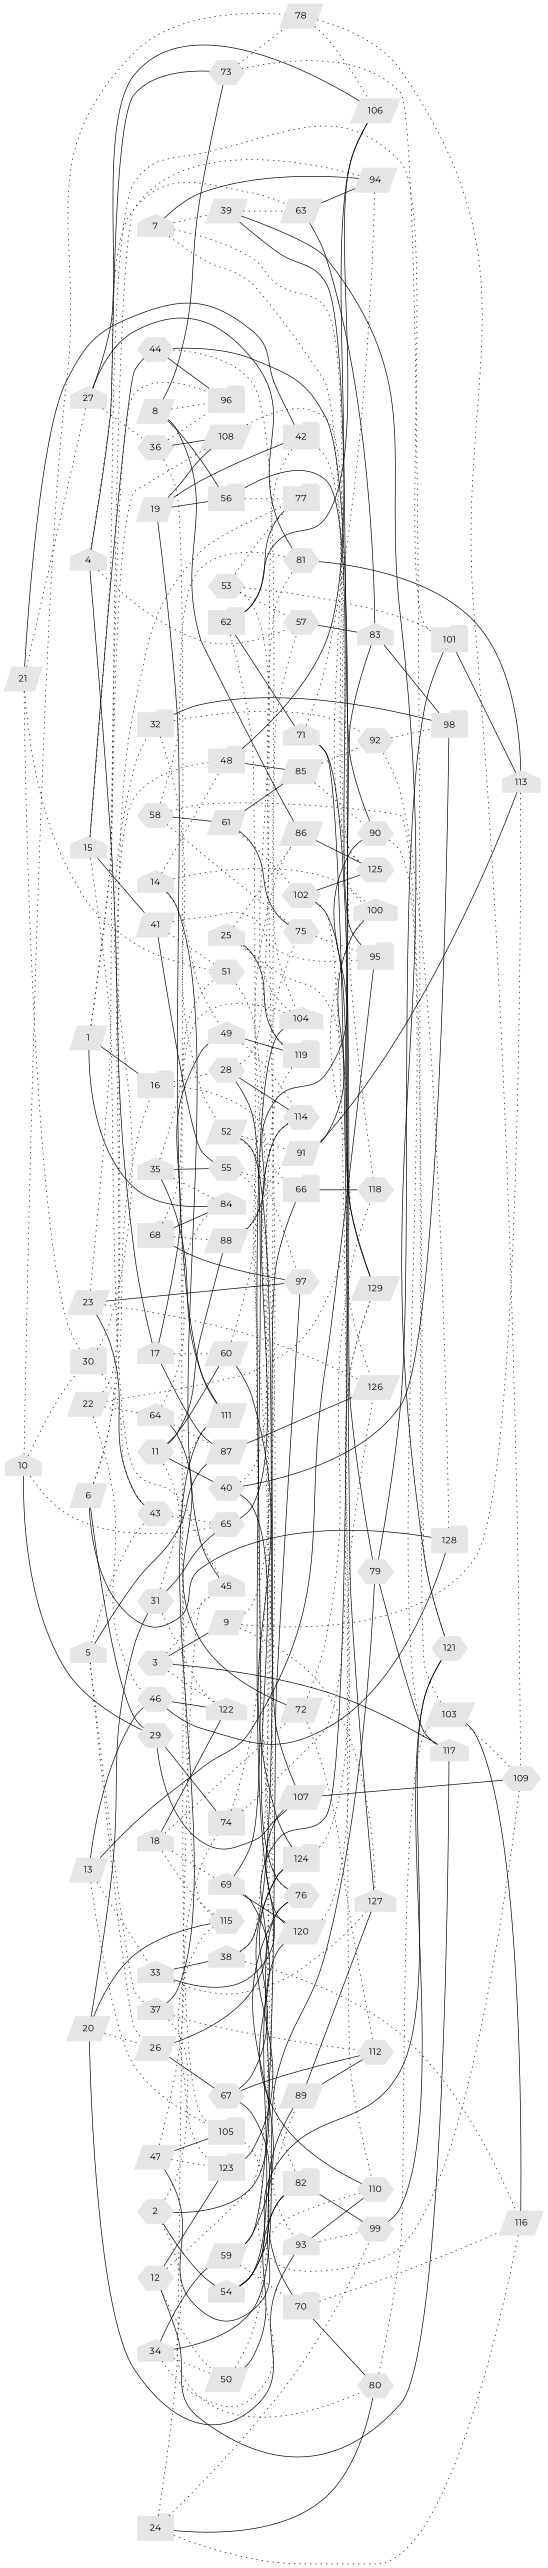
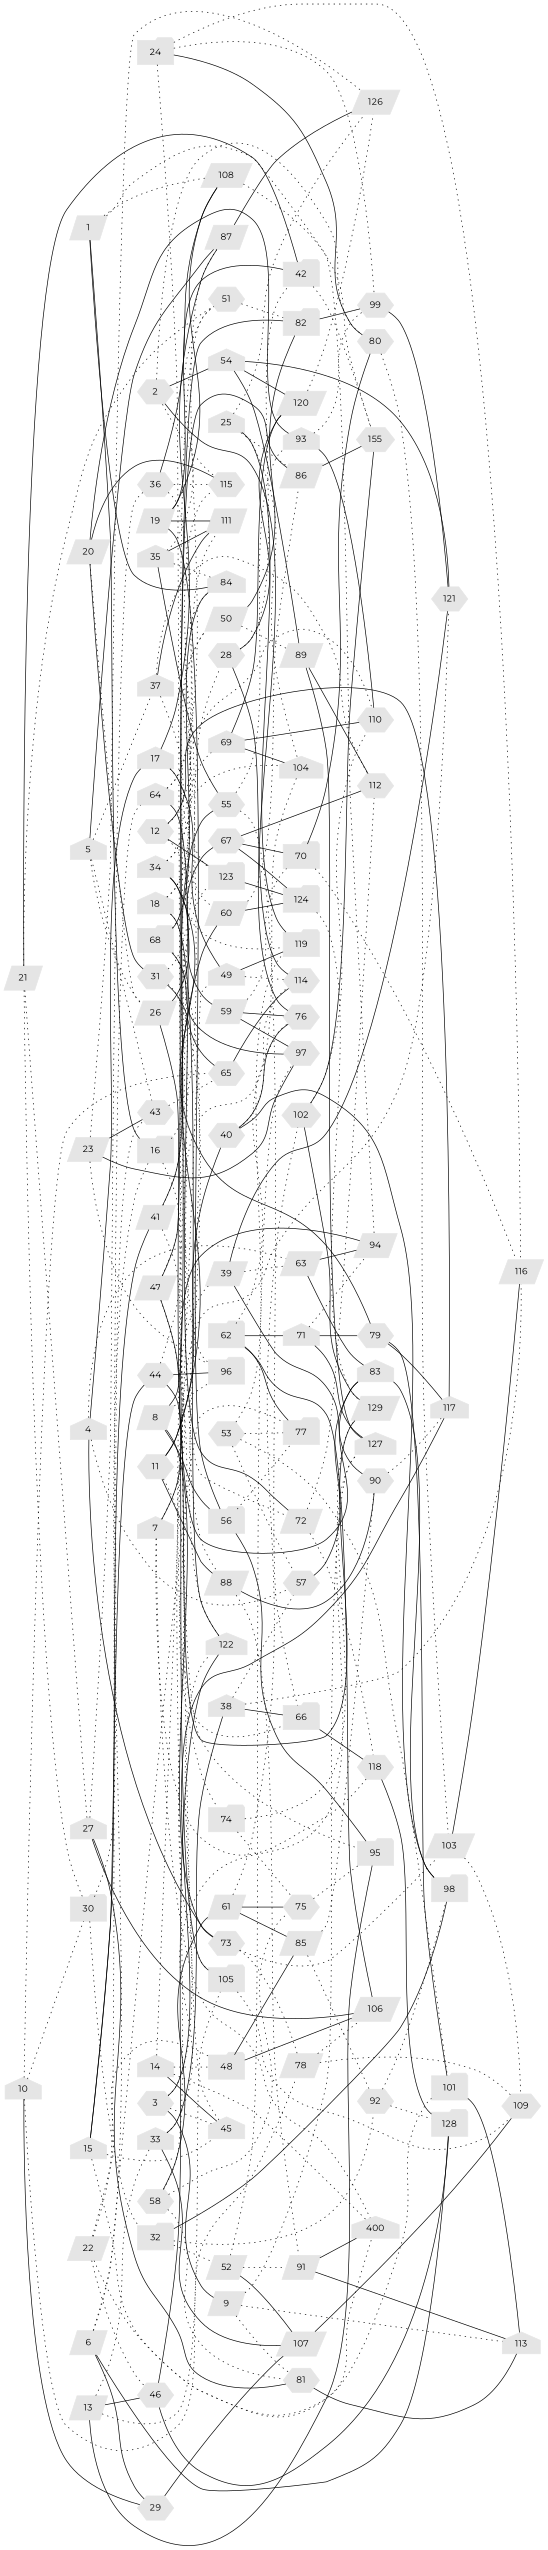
node "125": label "125" -> "155"
node "100": label "100" -> "400"
edge "29" -- "74": removed
edge "118" -- "128": added
